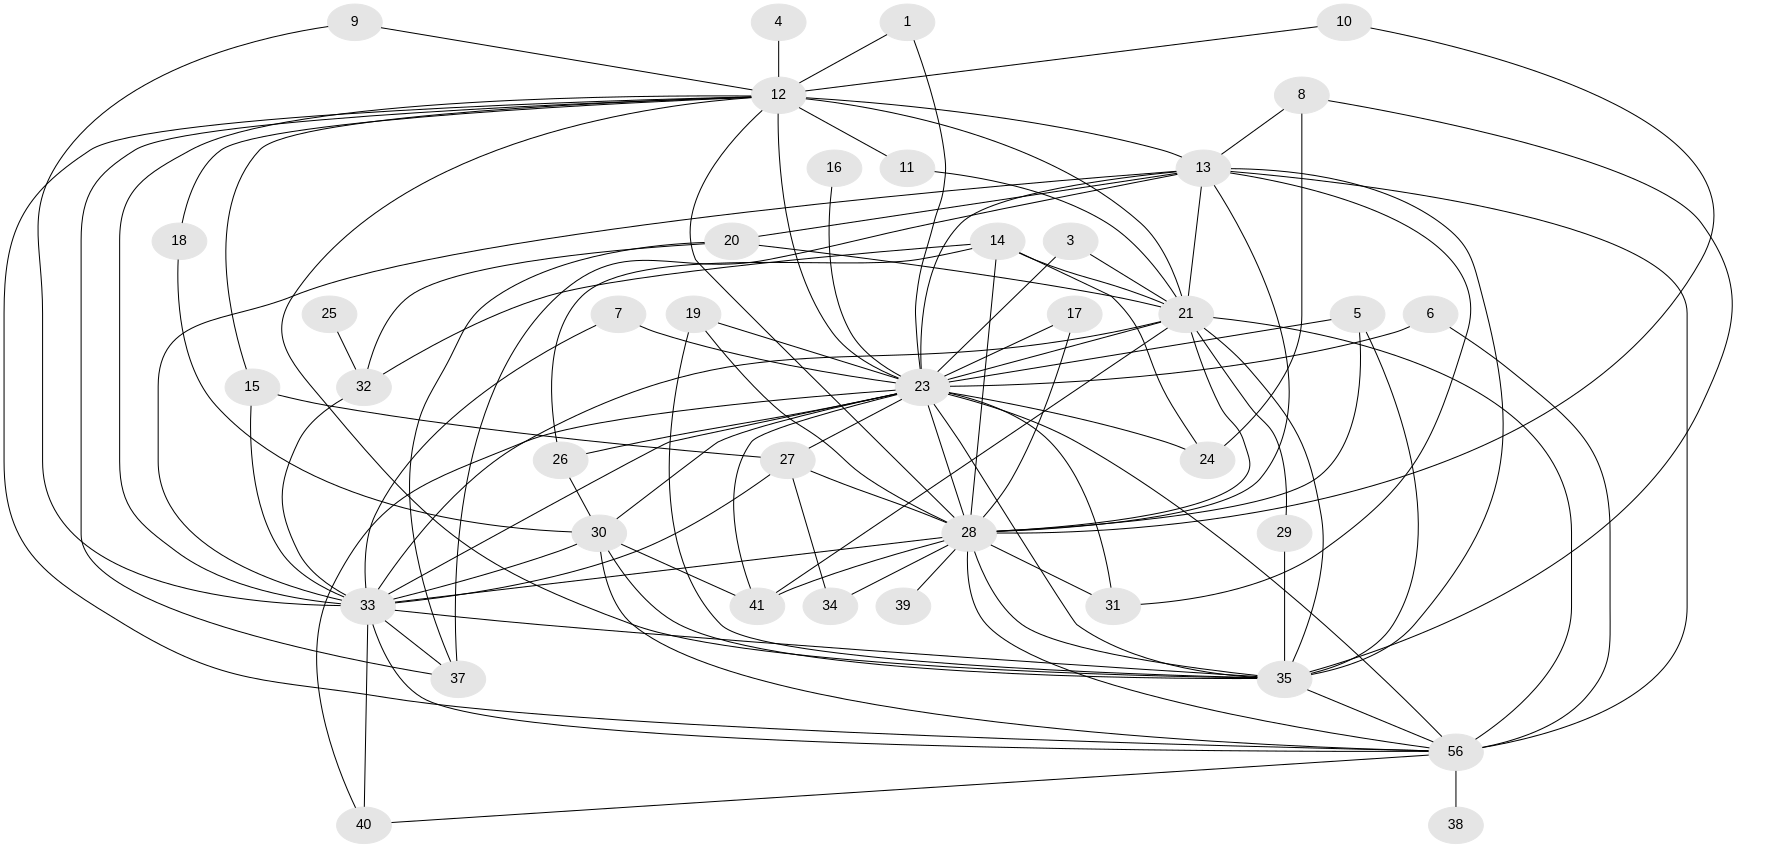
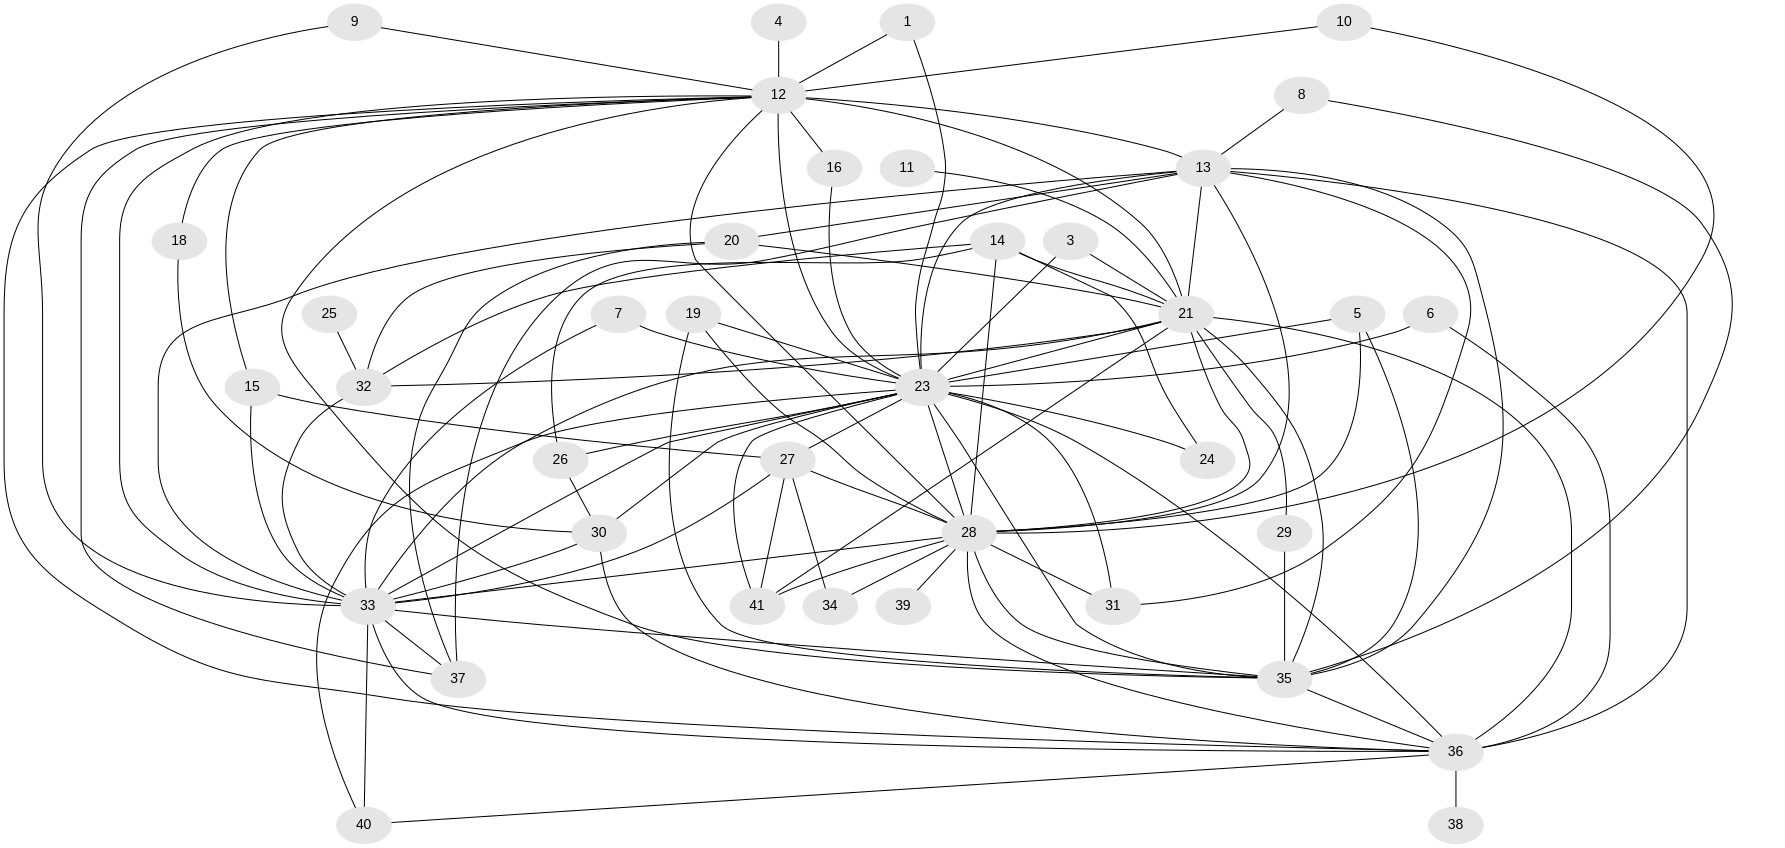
edge "12" -- "11": now "12" -- "16"
edge "8" -- "24": removed
node "17": removed
edge "21" -- "32": added
edge "30" -- "41": now "27" -- "41"
edge "30" -- "35": removed
node "56": label "56" -> "36"
